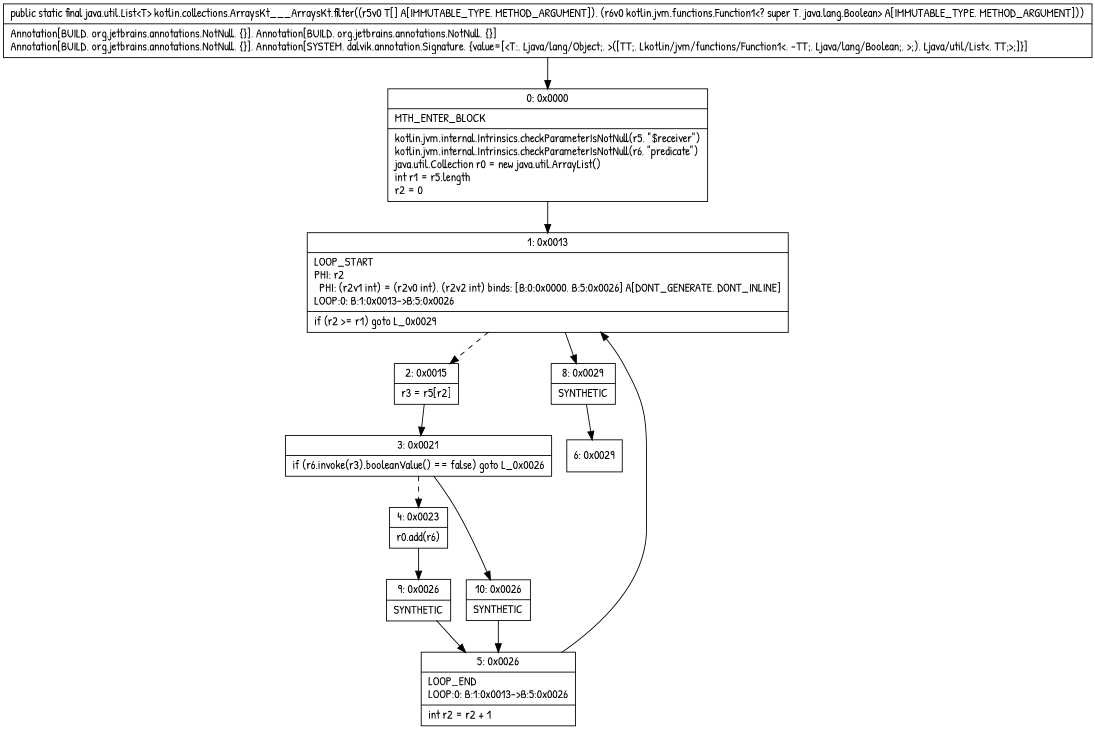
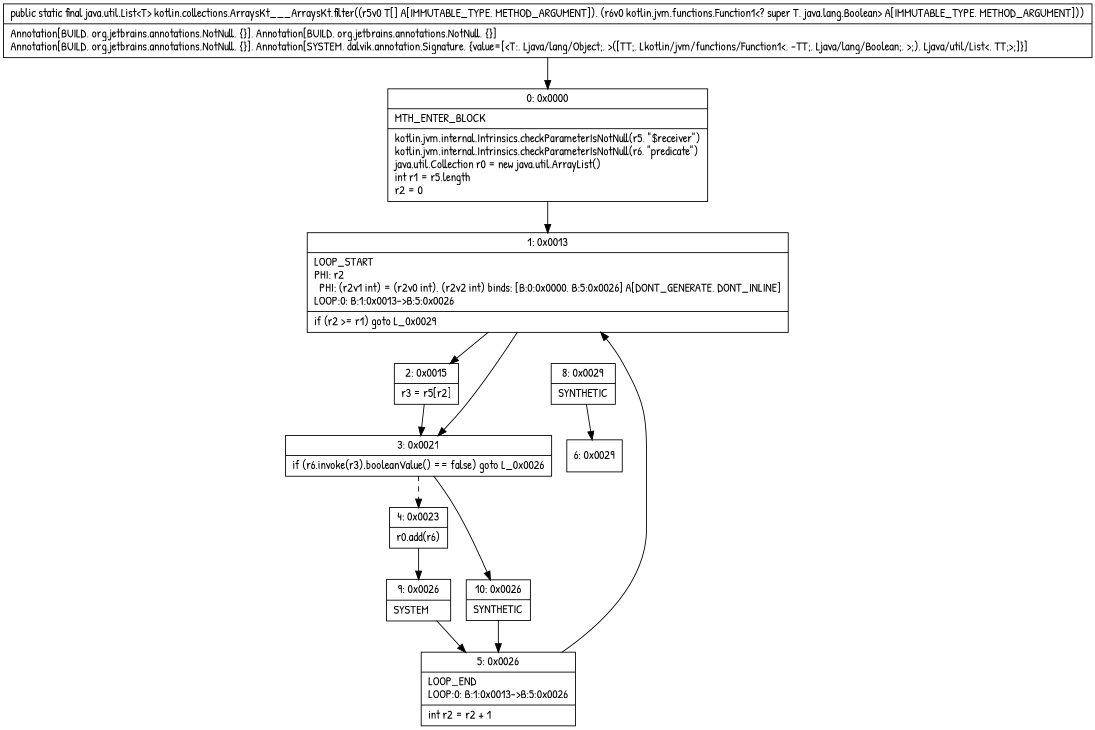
edge "1: 0x0013" -> "8: 0x0029": now "1: 0x0013" -> "3: 0x0021"
edge "1: 0x0013" -> "2: 0x0015": style dashed -> solid
node "9: 0x0026": text "SYNTHETIC" -> "SYSTEM"
